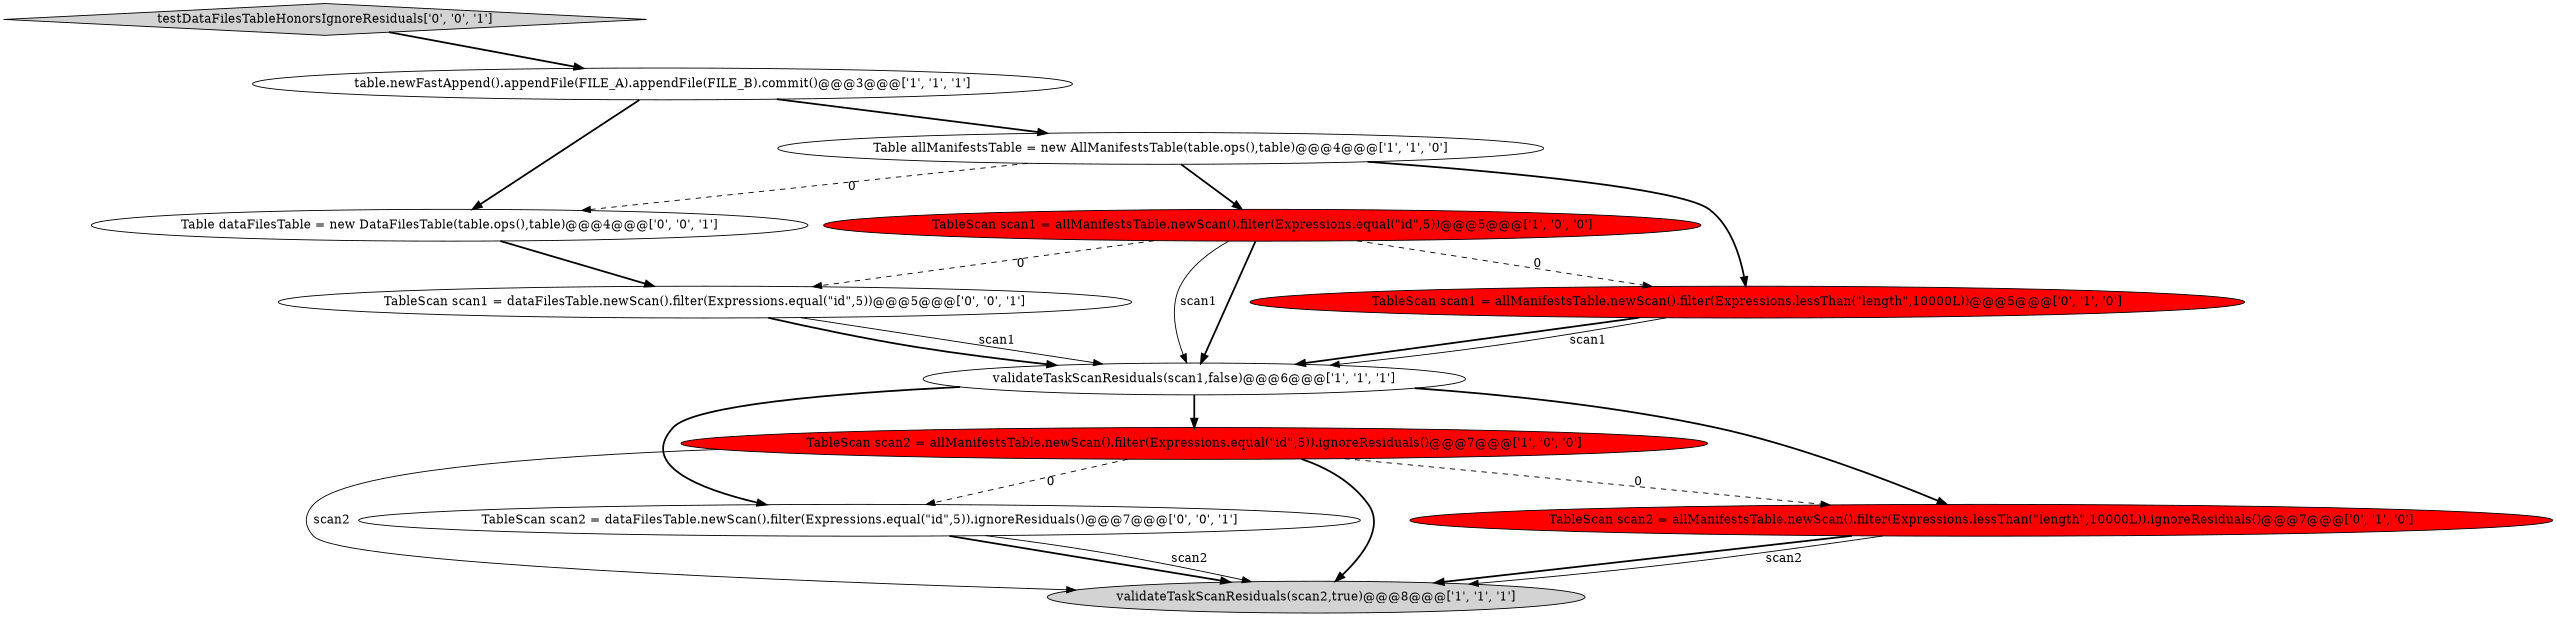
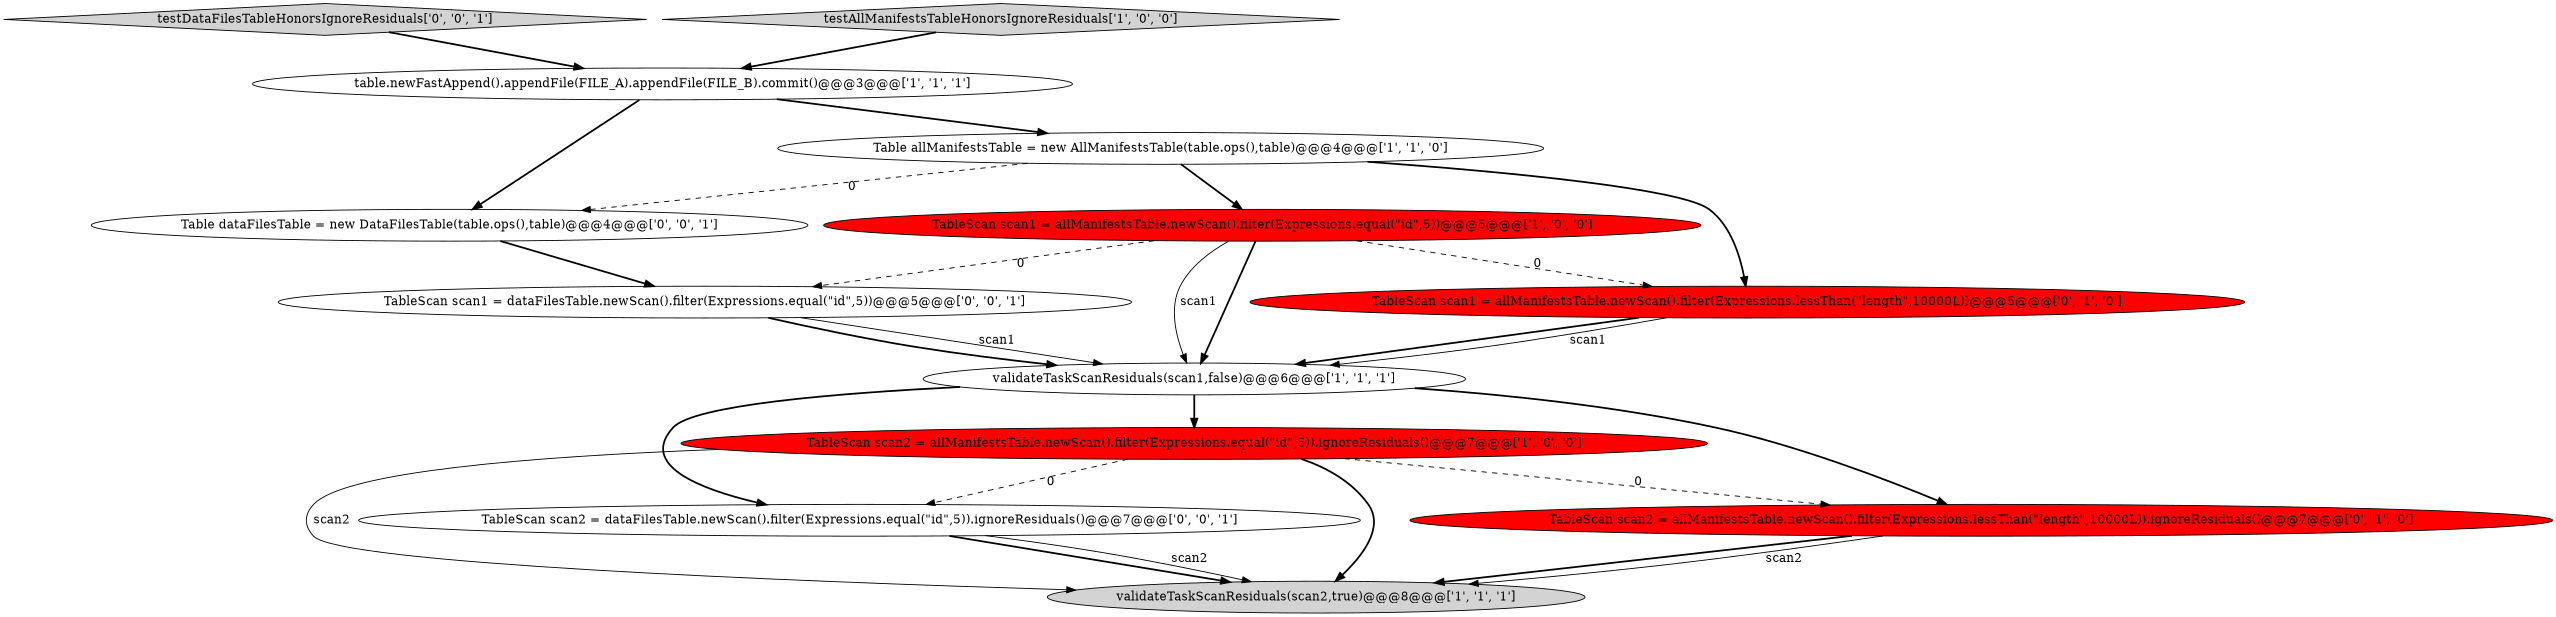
node "testAllManifestsTableHonorsIgnoreResiduals['1', '0', '0']": added
